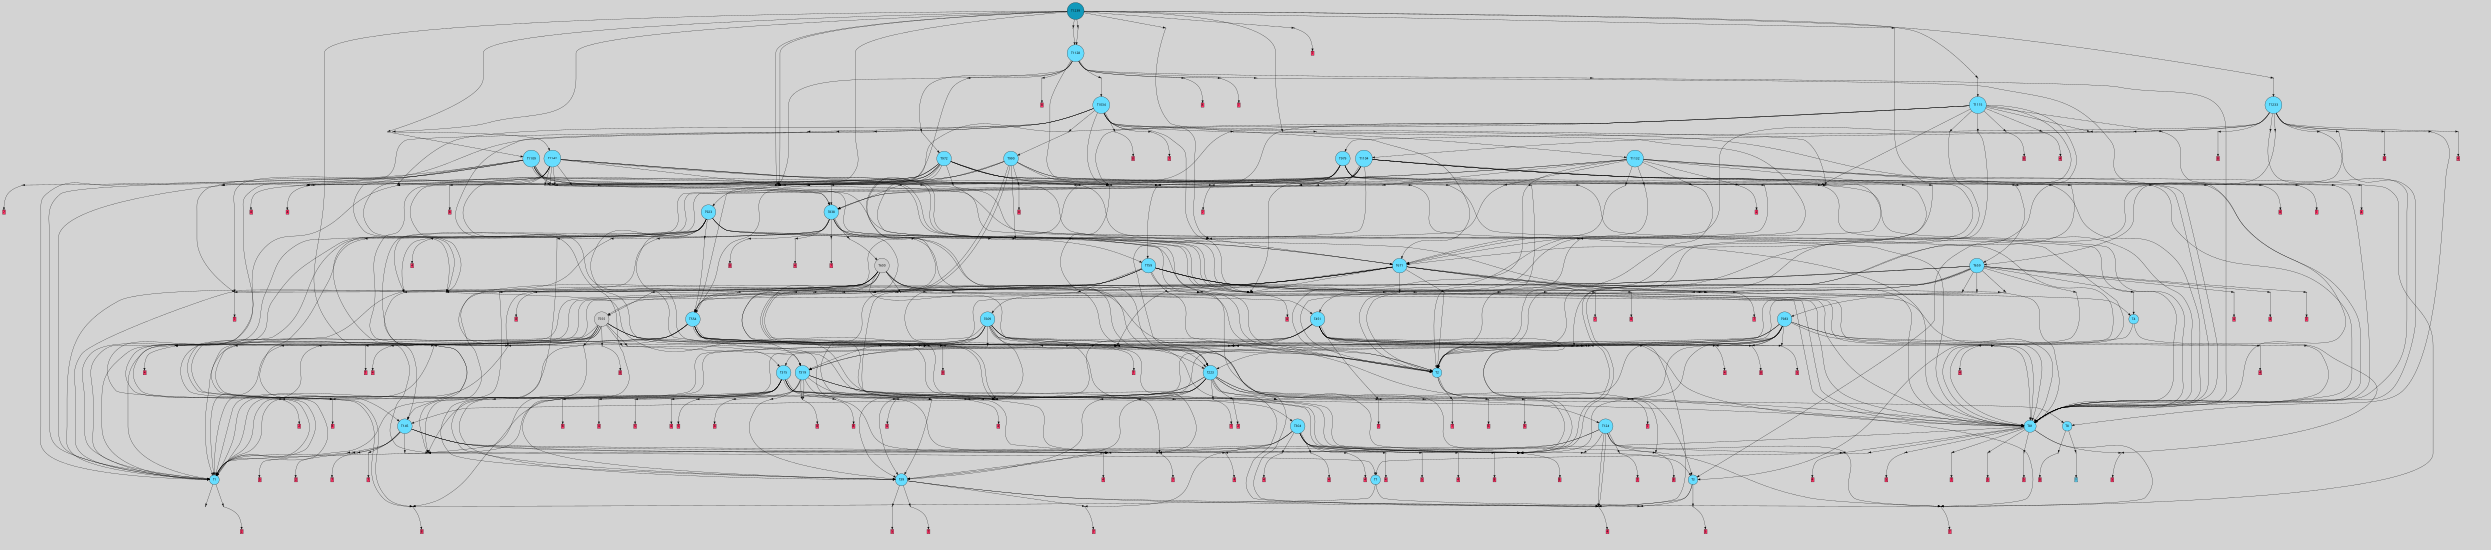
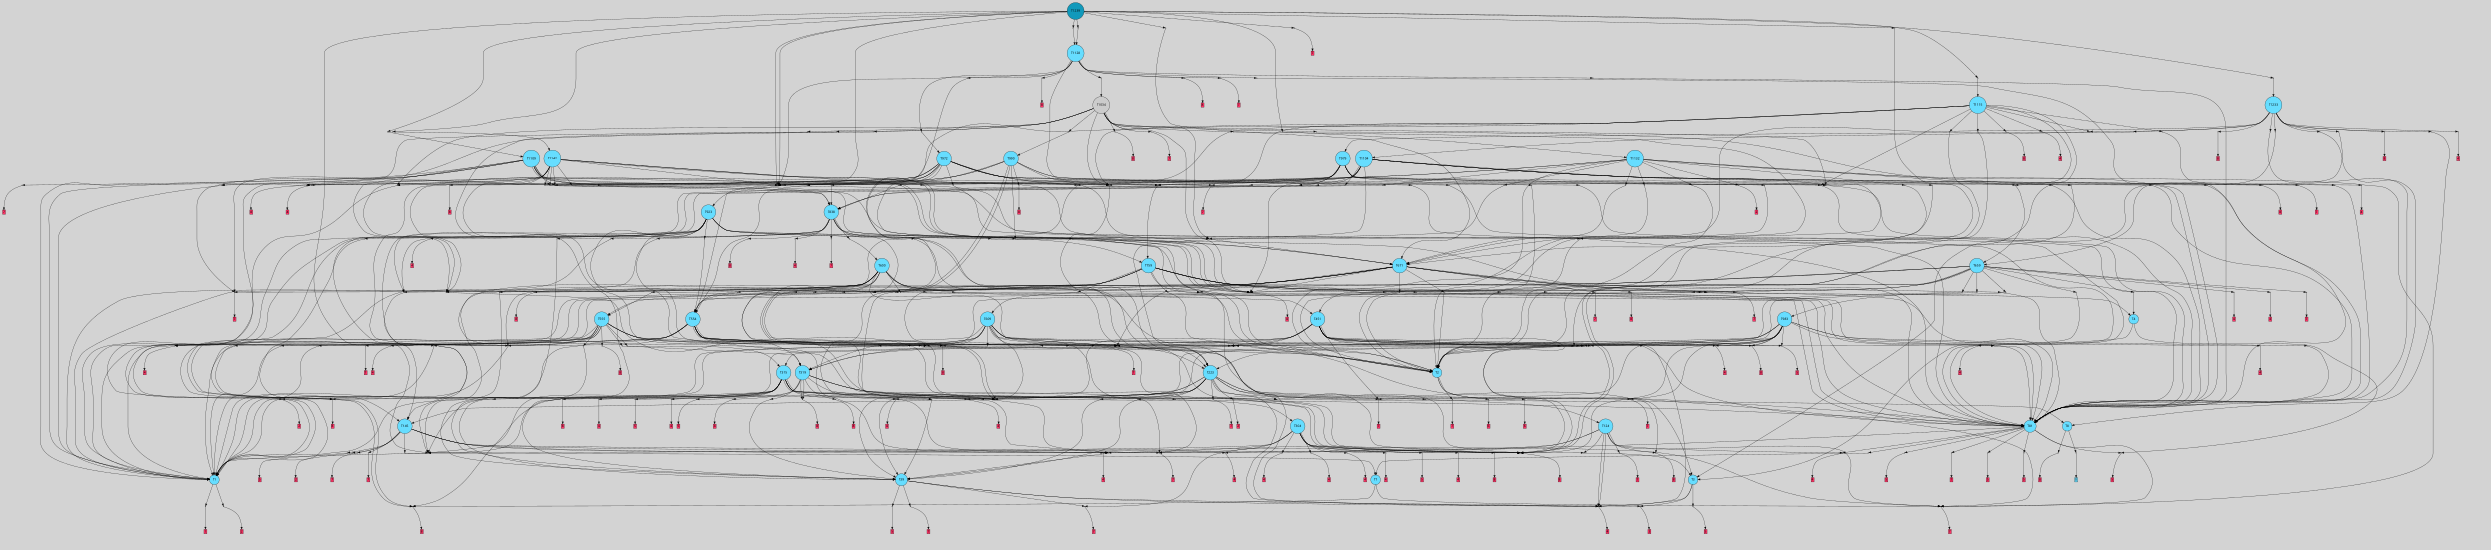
node "T1034": fillcolor #66ddff -> #cccccc
node "T600": fillcolor #cccccc -> #66ddff
node "T555": fillcolor #cccccc -> #66ddff
node "1": added
node "3": added
